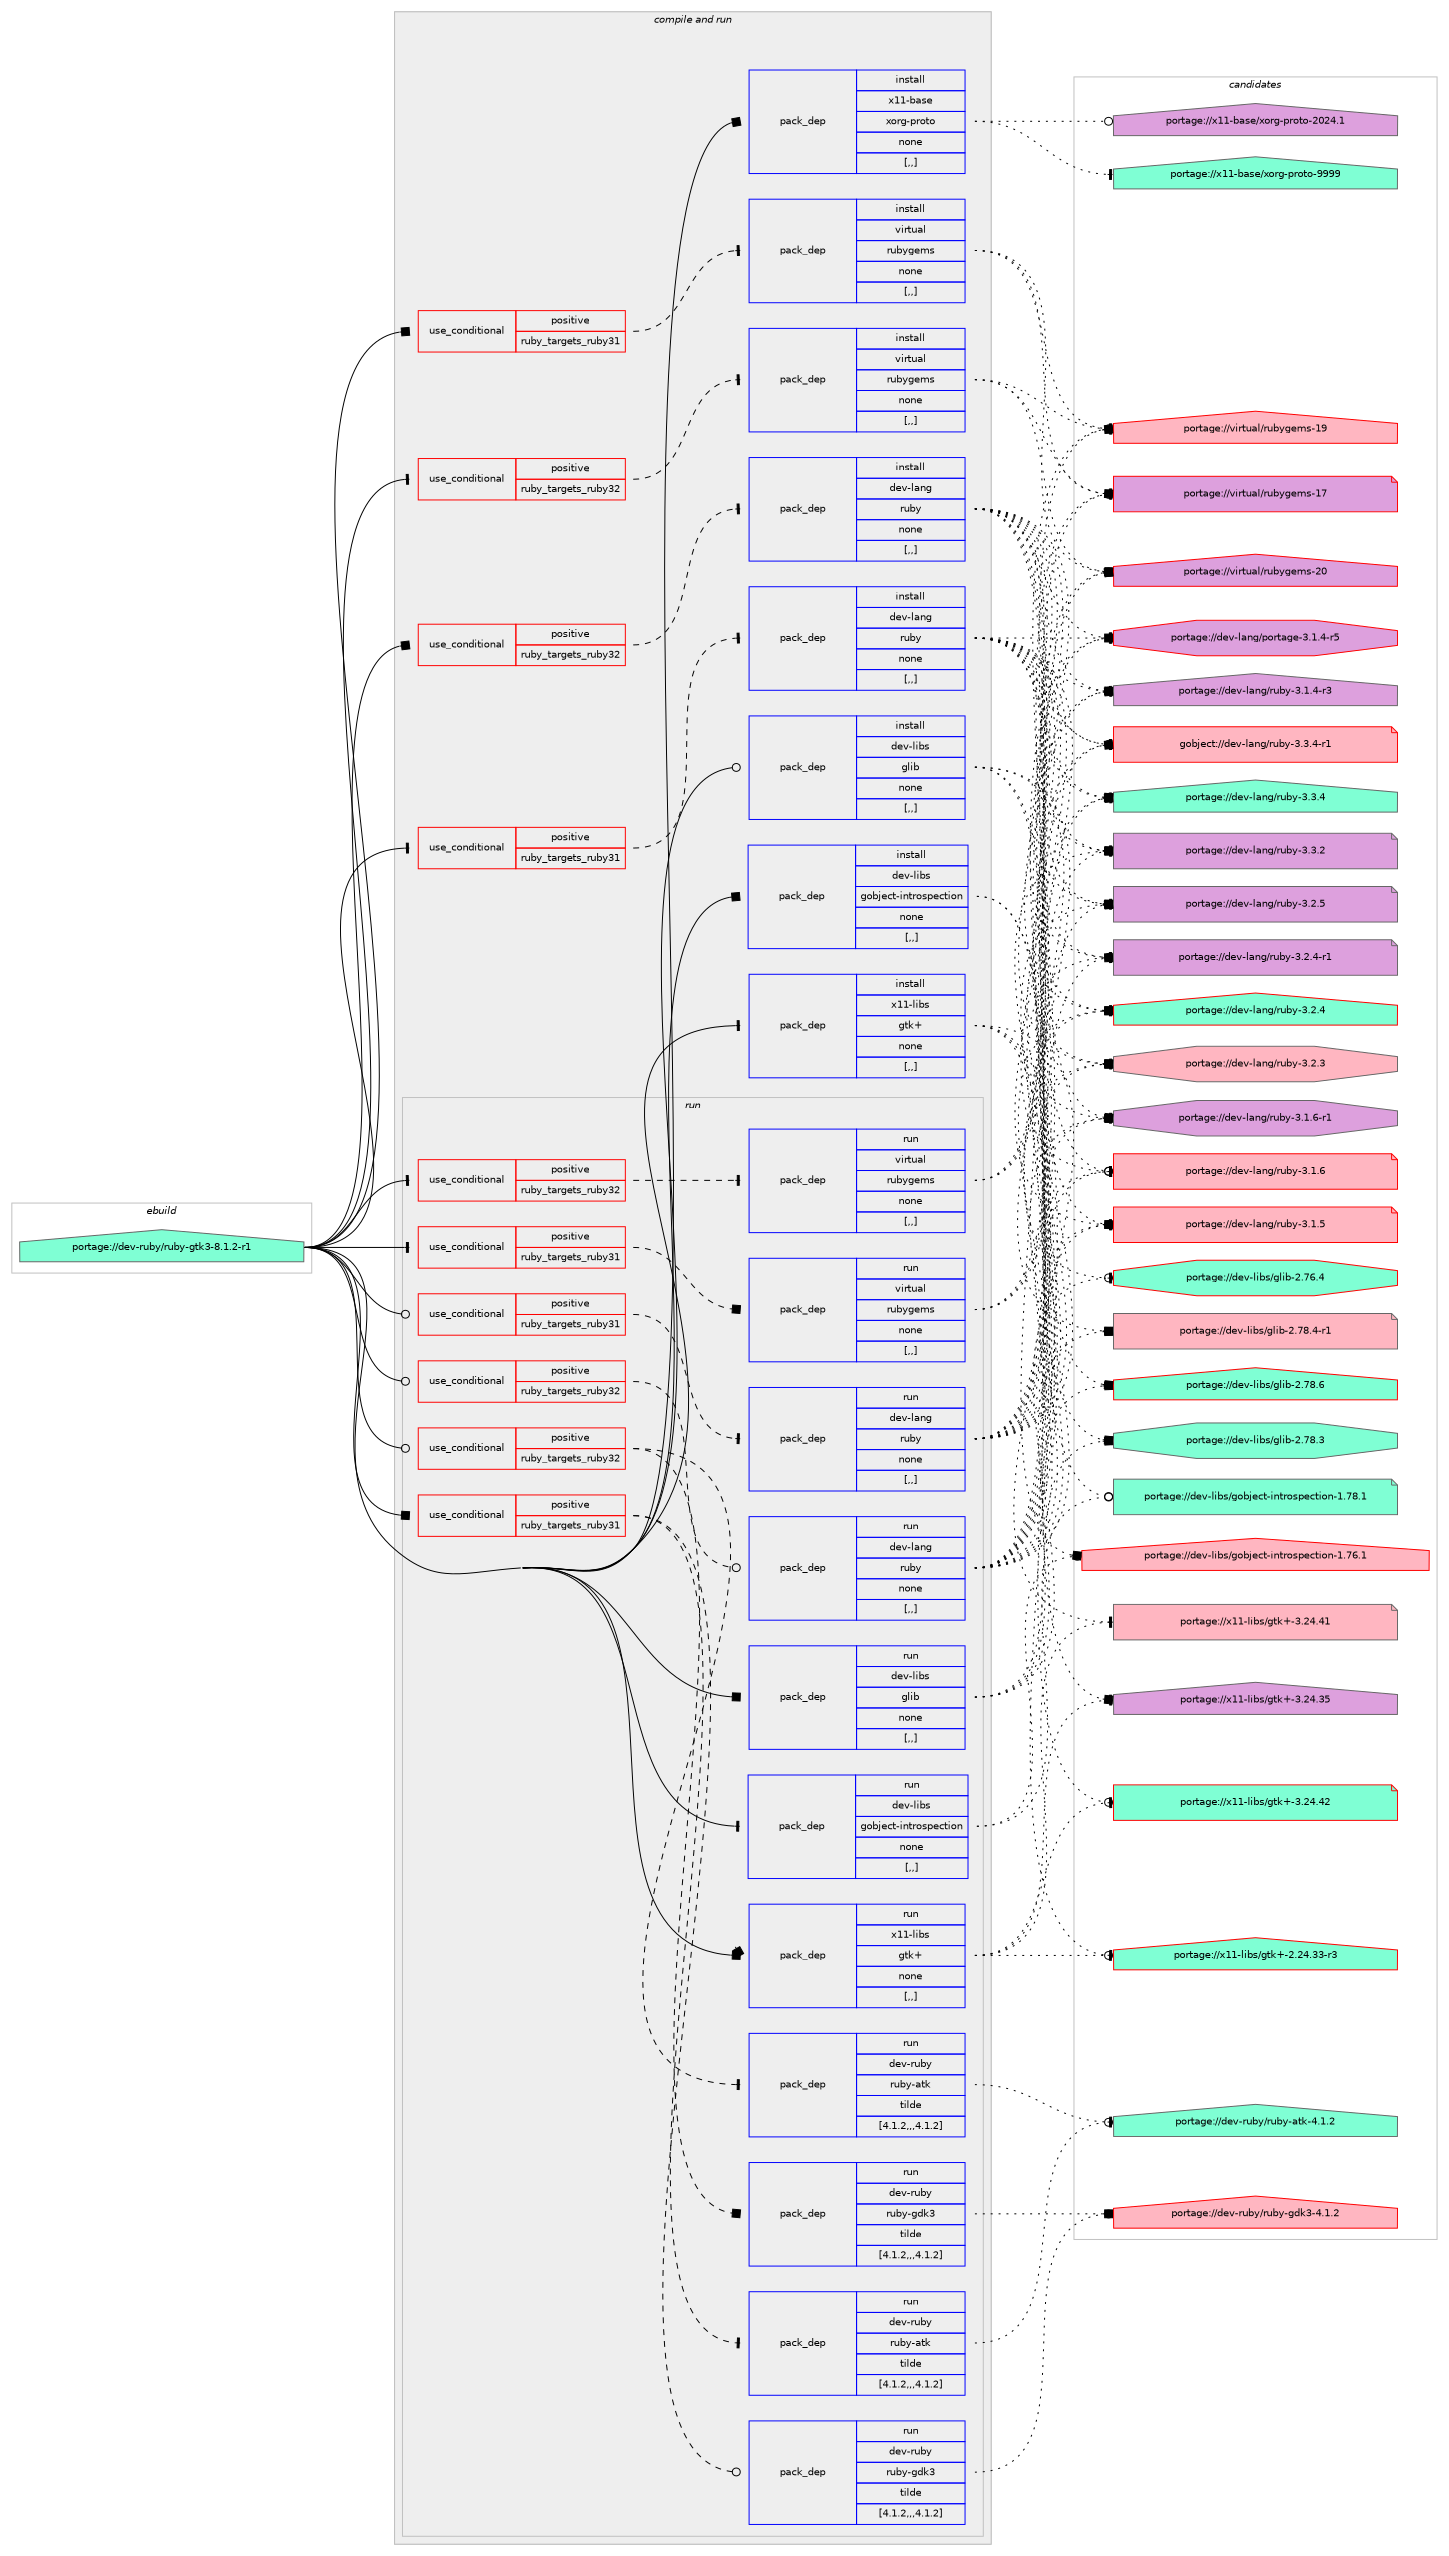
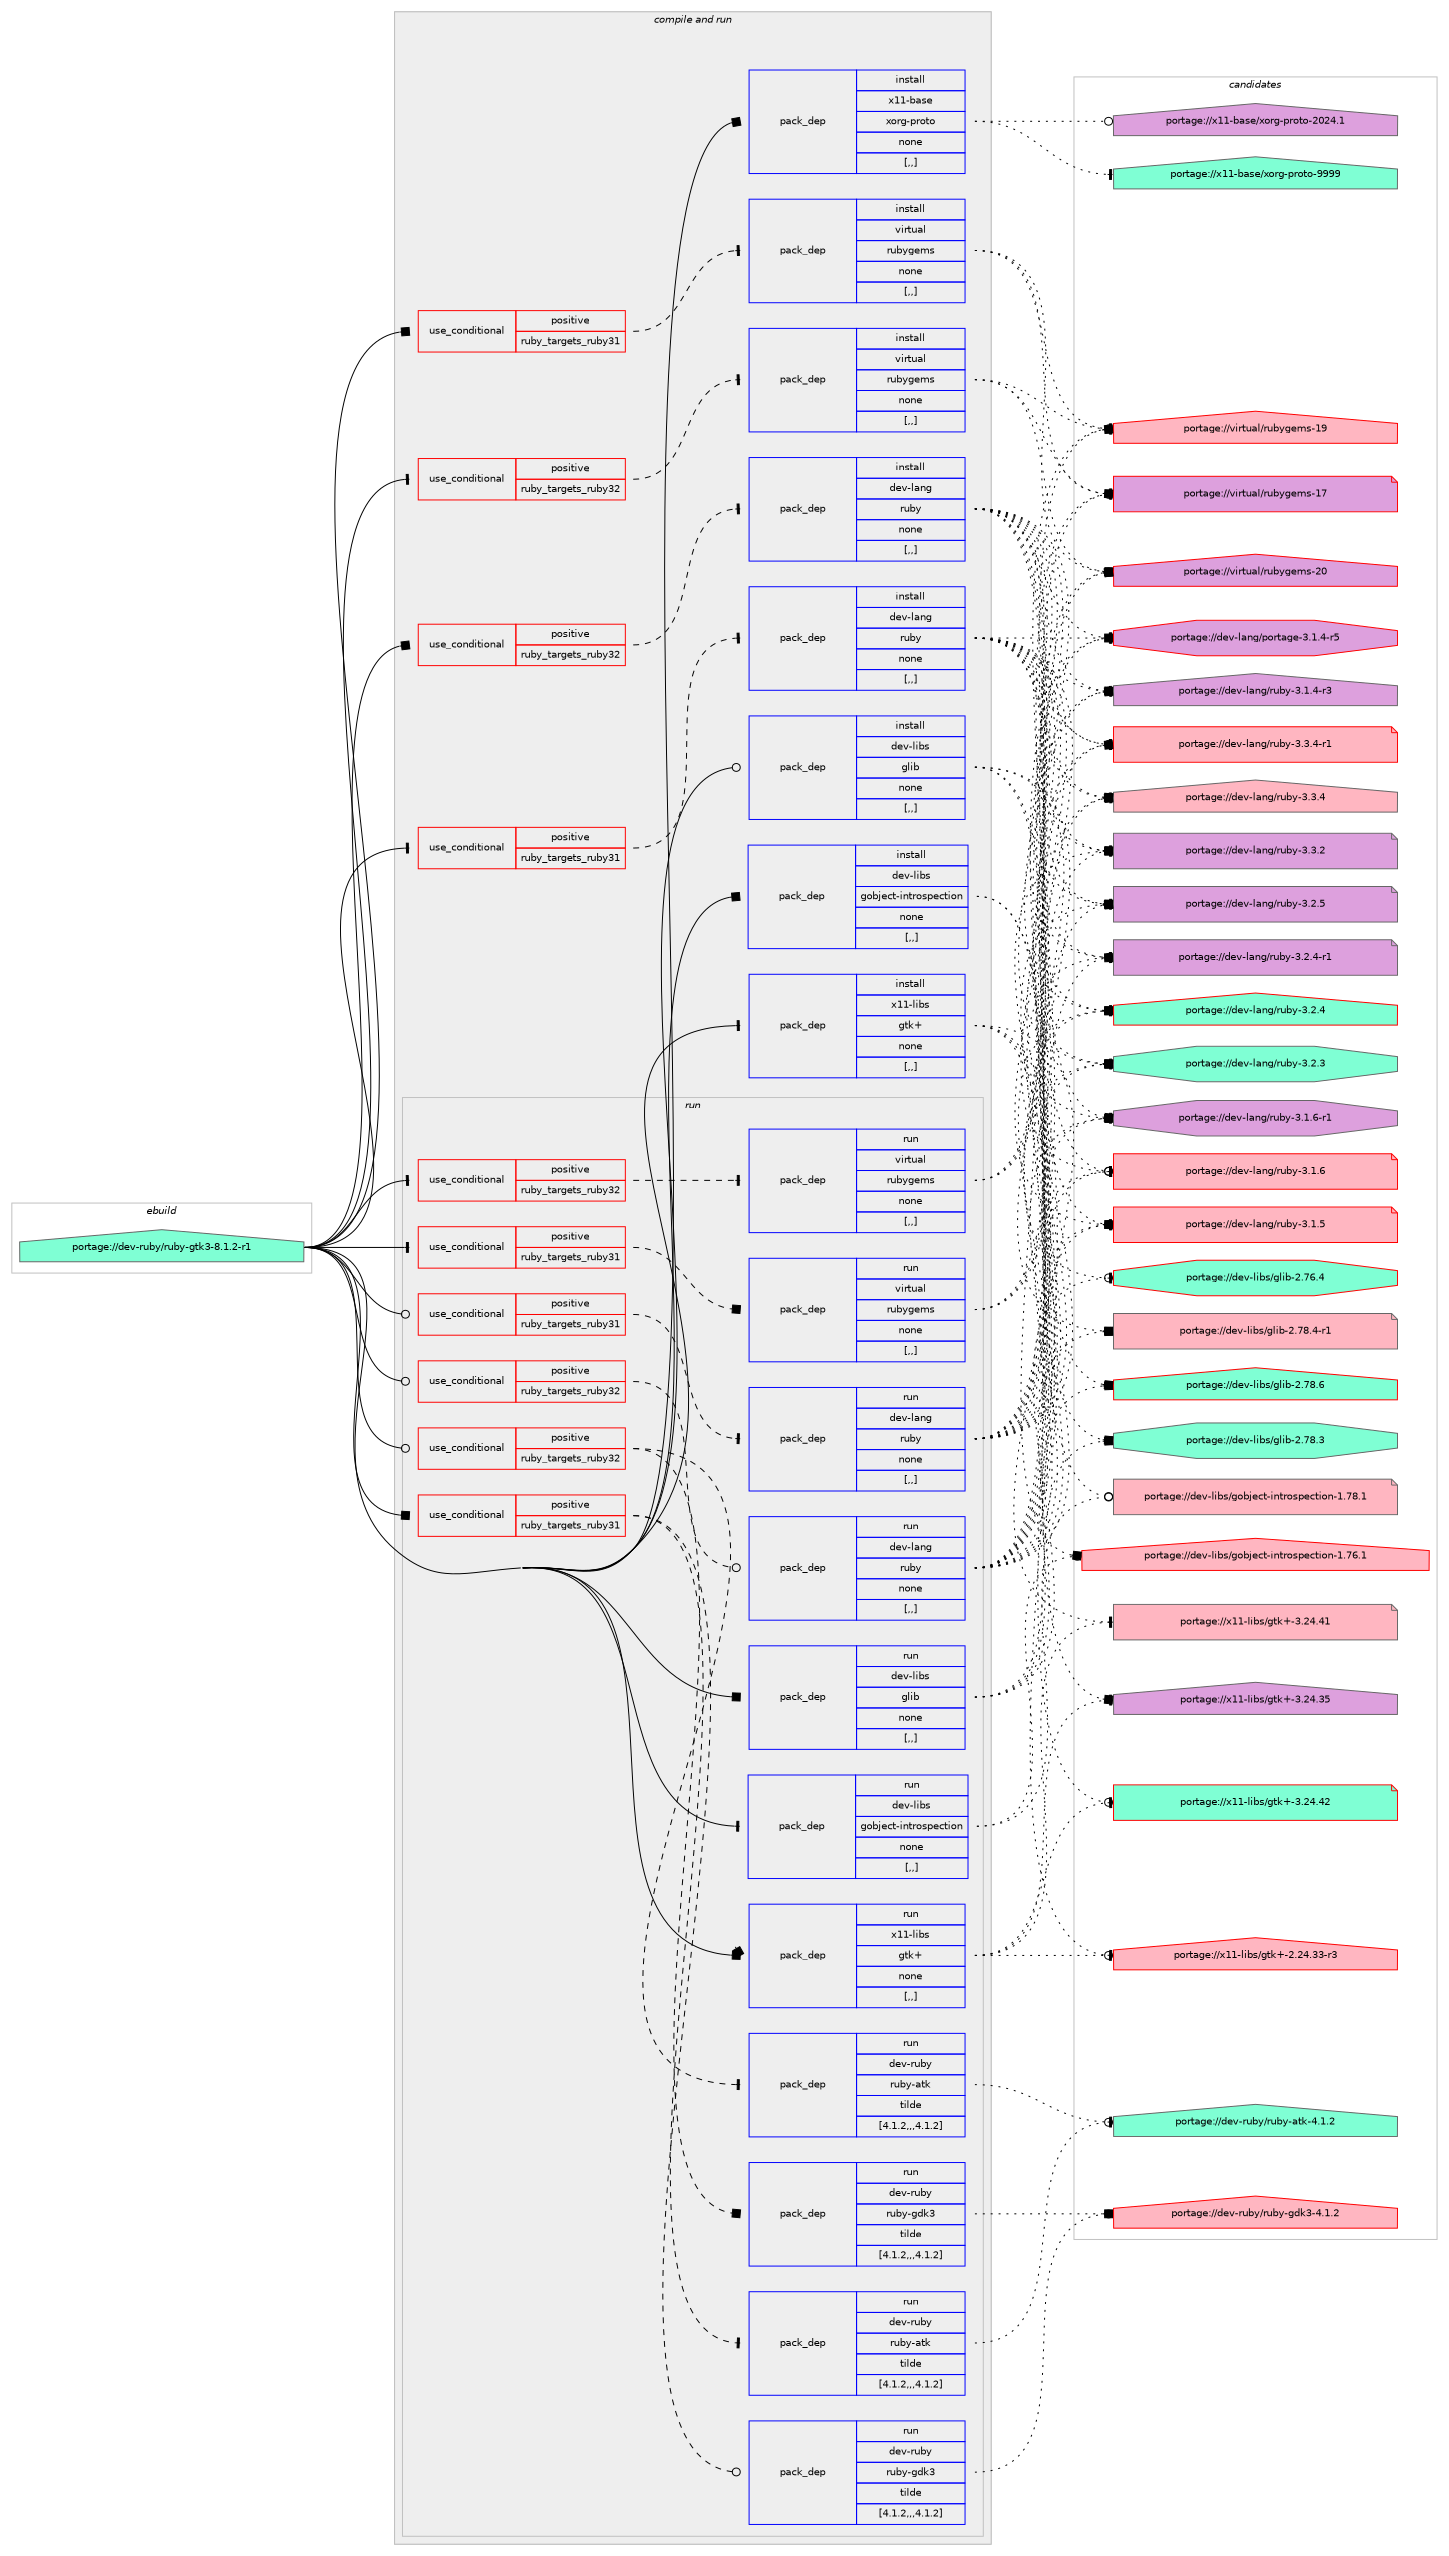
node "gobject://dev-lang/ruby-3.3.4-r1": label "gobject://dev-lang/ruby-3.3.4-r1" -> "portage://dev-lang/ruby-3.3.4-r1"
node "portage://dev-lang/ruby-3.3.4": fillcolor aquamarine -> lightpink
node "portage://dev-lang/ruby-3.2.3": fillcolor lightpink -> aquamarine
node "portage://dev-libs/gobject-introspection-1.78.1": fillcolor aquamarine -> lightpink
node "portage://x11-libs/gtk+-2.24.33-r3": fillcolor aquamarine -> lightpink
